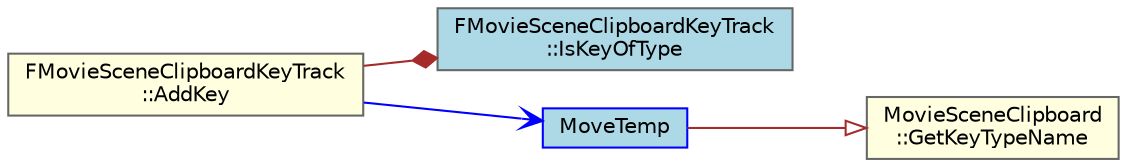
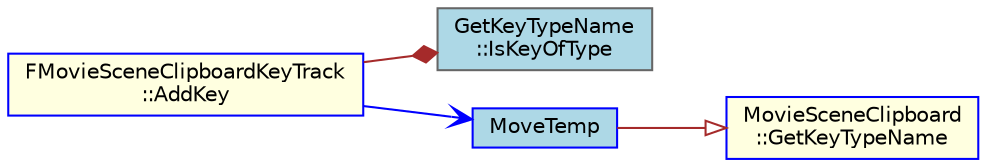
node "FMovieSceneClipboardKeyTrack ::IsKeyOfType": label "FMovieSceneClipboardKeyTrack ::IsKeyOfType" -> "GetKeyTypeName ::IsKeyOfType"
node "FMovieSceneClipboardKeyTrack ::AddKey": color gray40 -> blue
node "MovieSceneClipboard ::GetKeyTypeName": color gray40 -> blue
